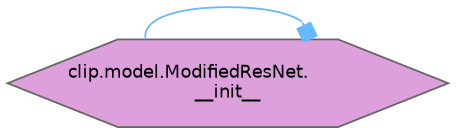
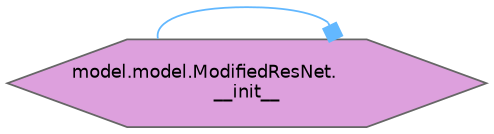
node "clip.model.ModifiedResNet. __init__": label "clip.model.ModifiedResNet. __init__" -> "model.model.ModifiedResNet. __init__"
